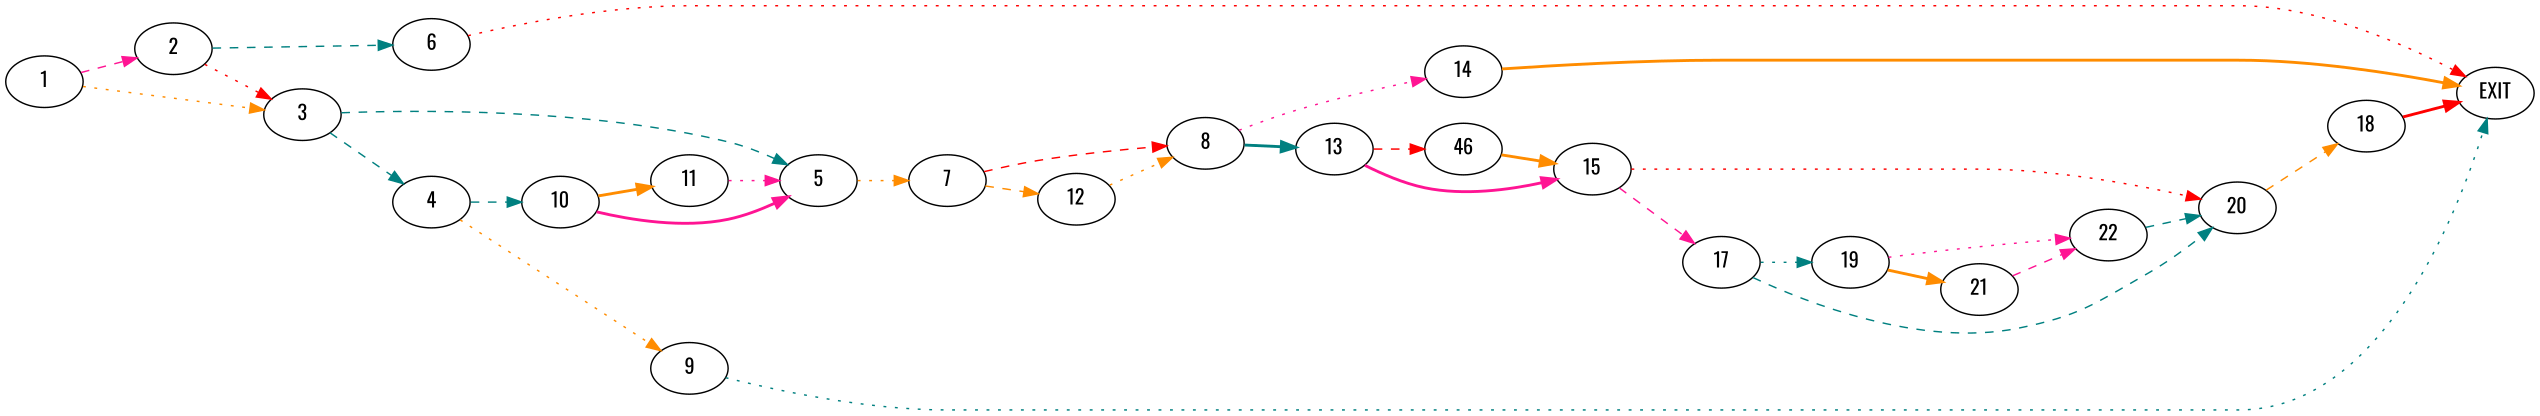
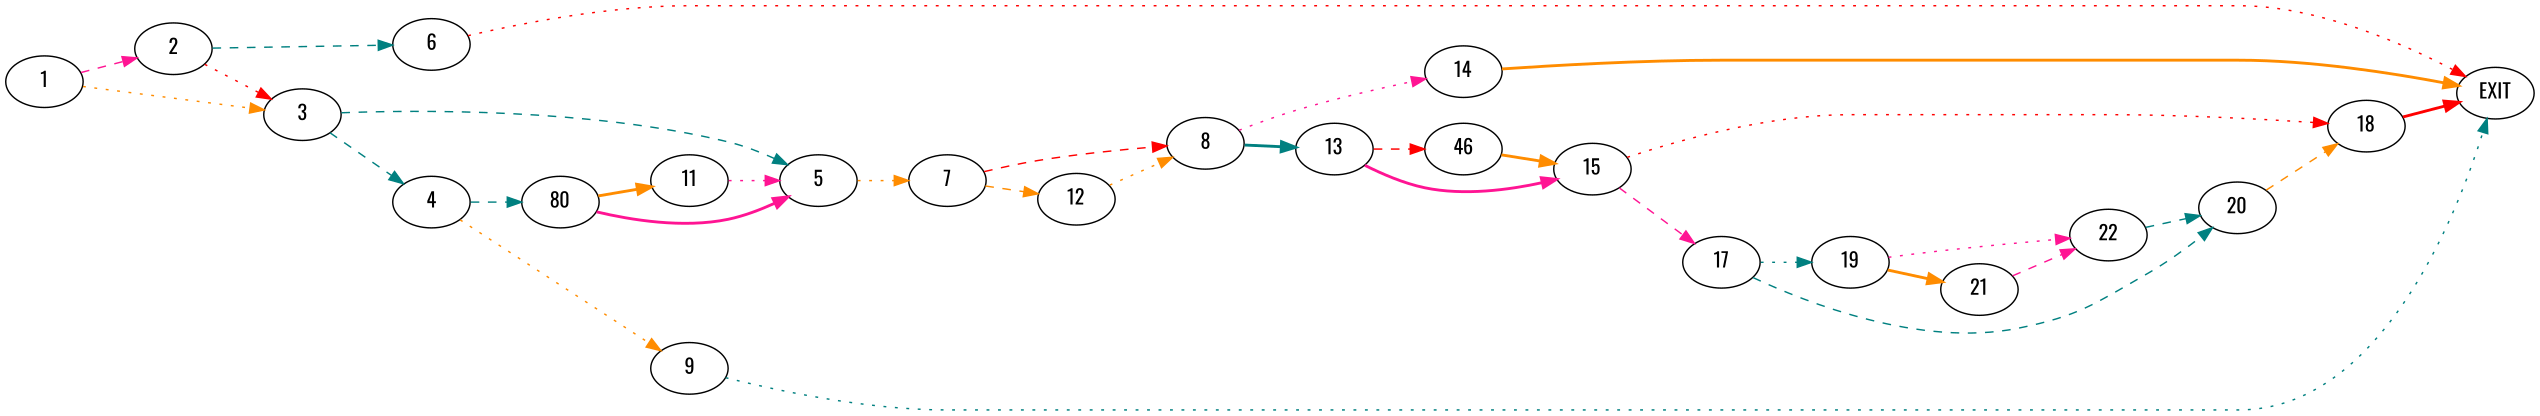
edge "15" -> "20": now "15" -> "18"
node "10": label "10" -> "80"
